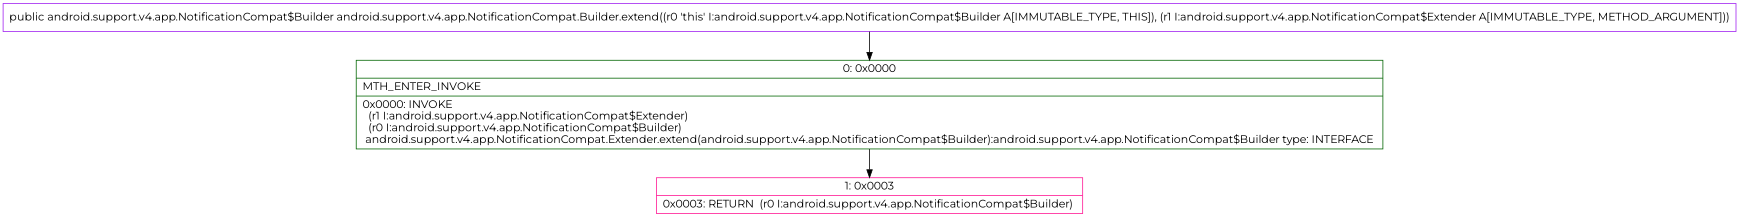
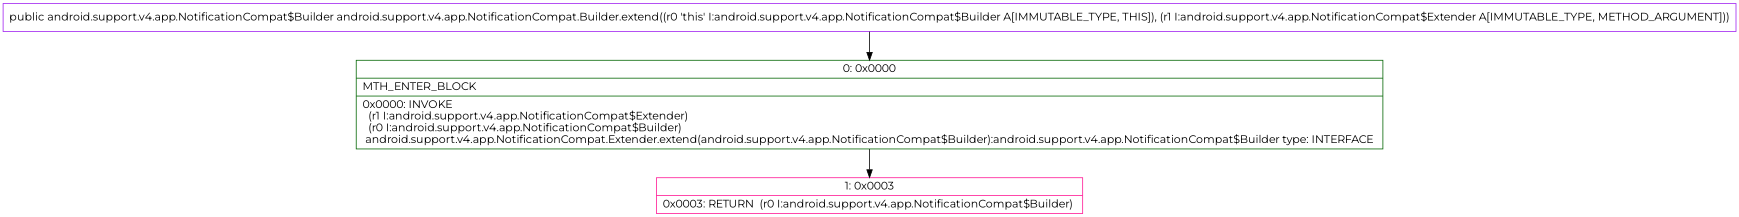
node "0: 0x0000": text "MTH_ENTER_INVOKE" -> "MTH_ENTER_BLOCK"
